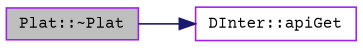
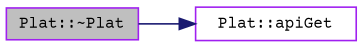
node "DInter::apiGet": label "DInter::apiGet" -> "Plat::apiGet"
